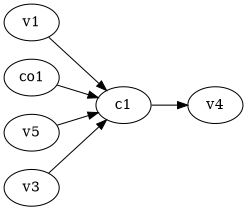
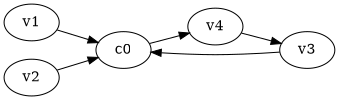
edge "v4" -> "v3": added
node "co1": removed
node "c1": label "c1" -> "c0"
node "v5": label "v5" -> "v2"
